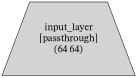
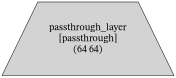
node "input_layer [passthrough] (64 64)": label "input_layer [passthrough] (64 64)" -> "passthrough_layer [passthrough] (64 64)"
